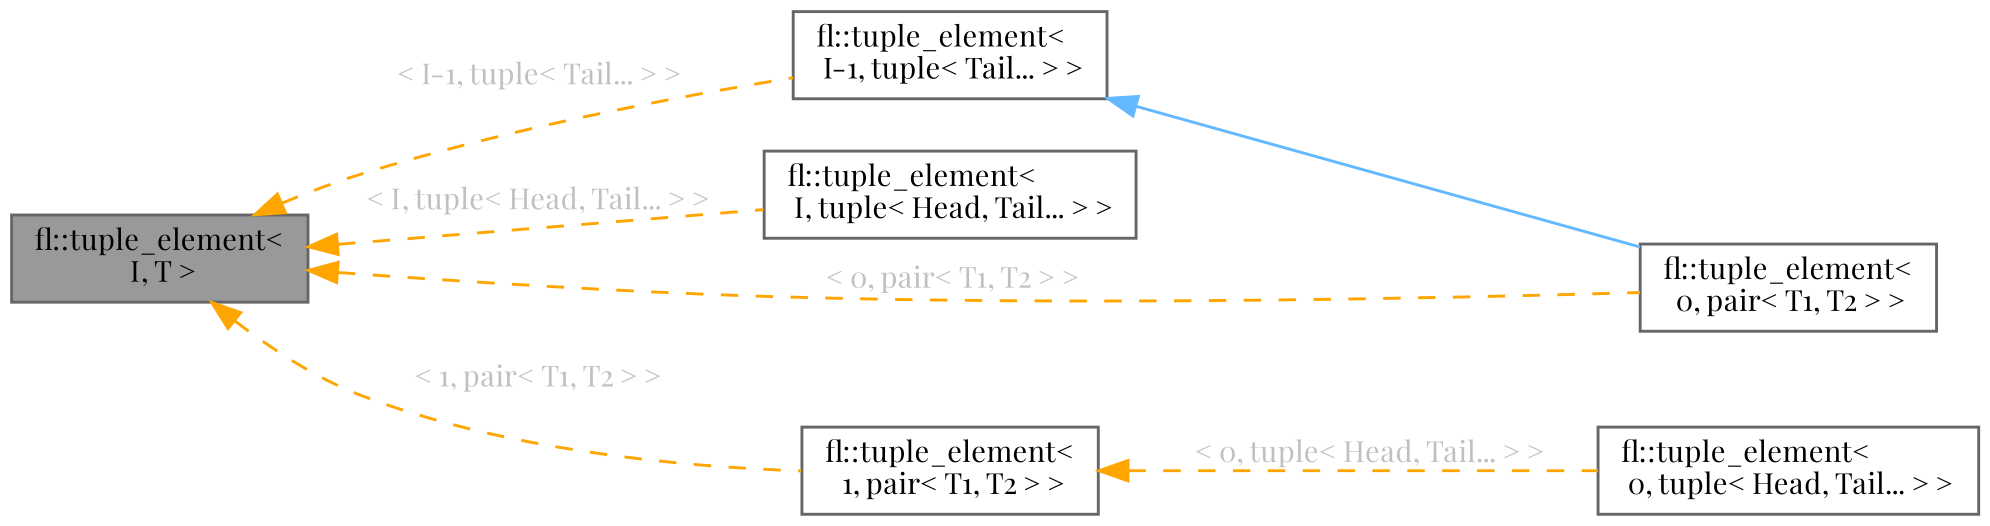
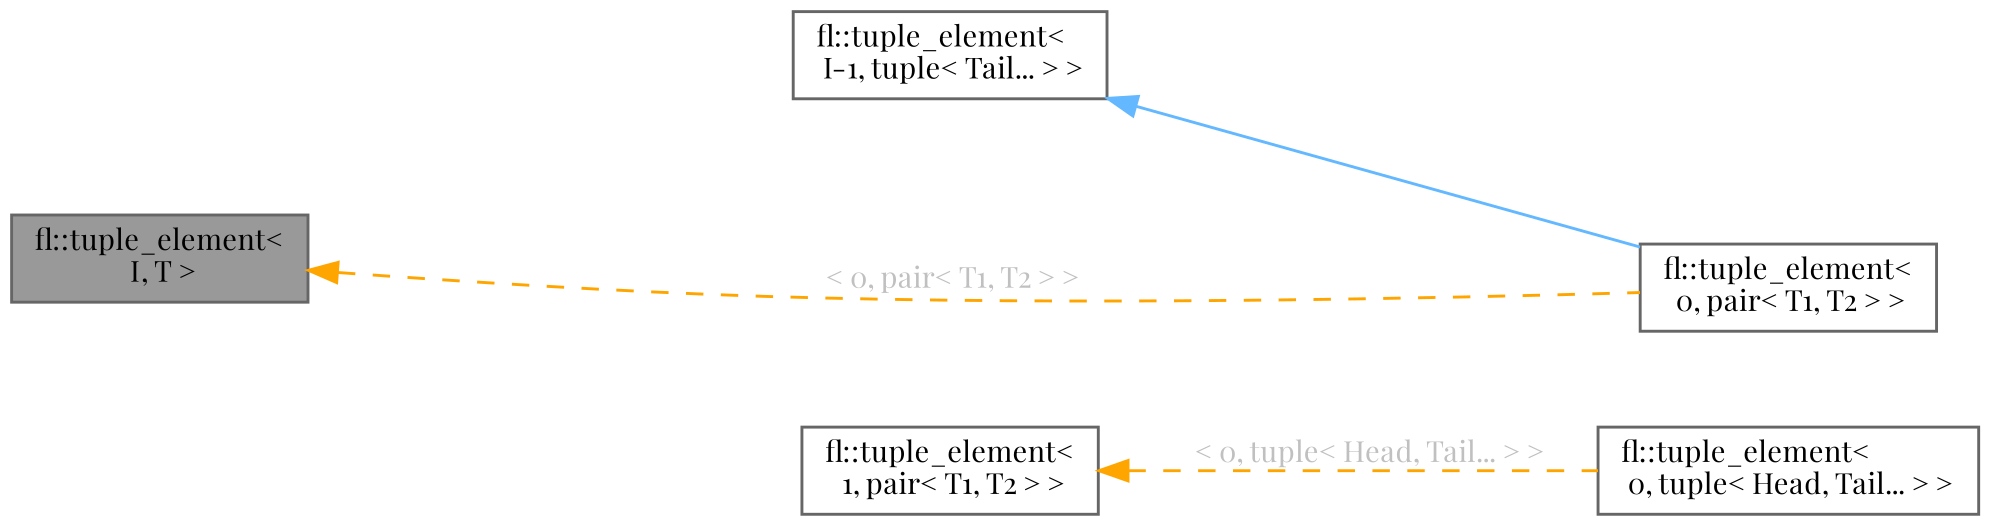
edge "fl::tuple_element< I-1, tuple< Tail... > >" -> "fl::tuple_element< I, T >": removed, label "< I-1, tuple< Tail... > >"
node "fl::tuple_element< I, tuple< Head, Tail... > >": removed
edge "fl::tuple_element< 1, pair< T1, T2 > >" -> "fl::tuple_element< I, T >": removed, label "< 1, pair< T1, T2 > >"
